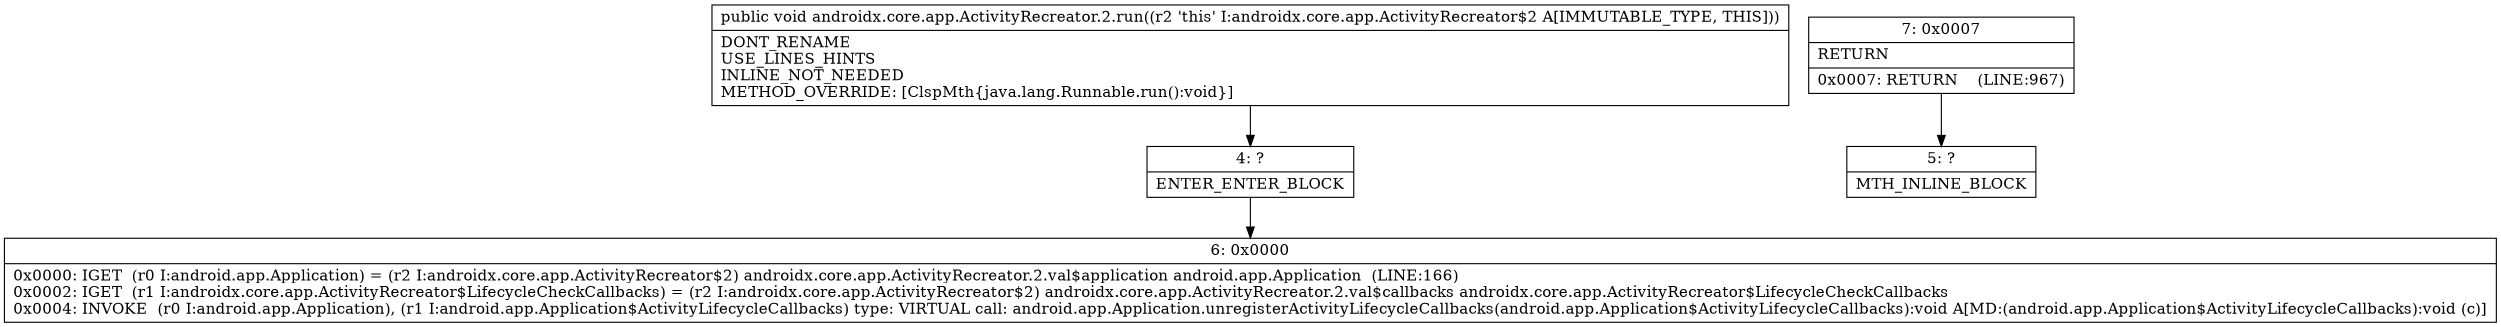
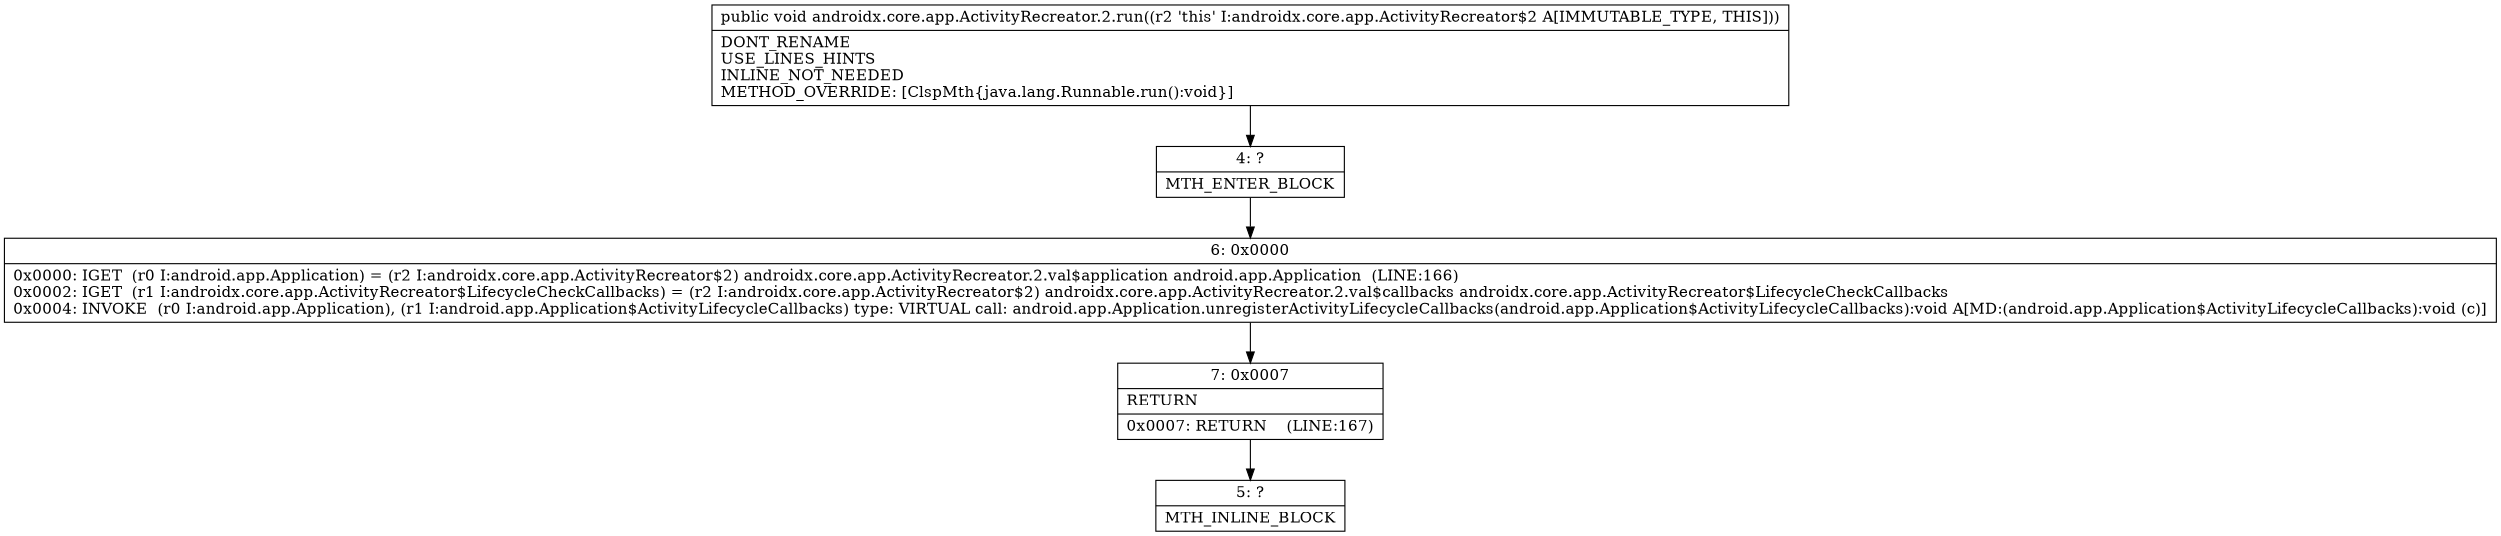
node "7: 0x0007": text "0x0007: RETURN    (LINE:967)" -> "0x0007: RETURN    (LINE:167)"
node "4: ?": text "ENTER_ENTER_BLOCK" -> "MTH_ENTER_BLOCK"
edge "6: 0x0000" -> "7: 0x0007": added
